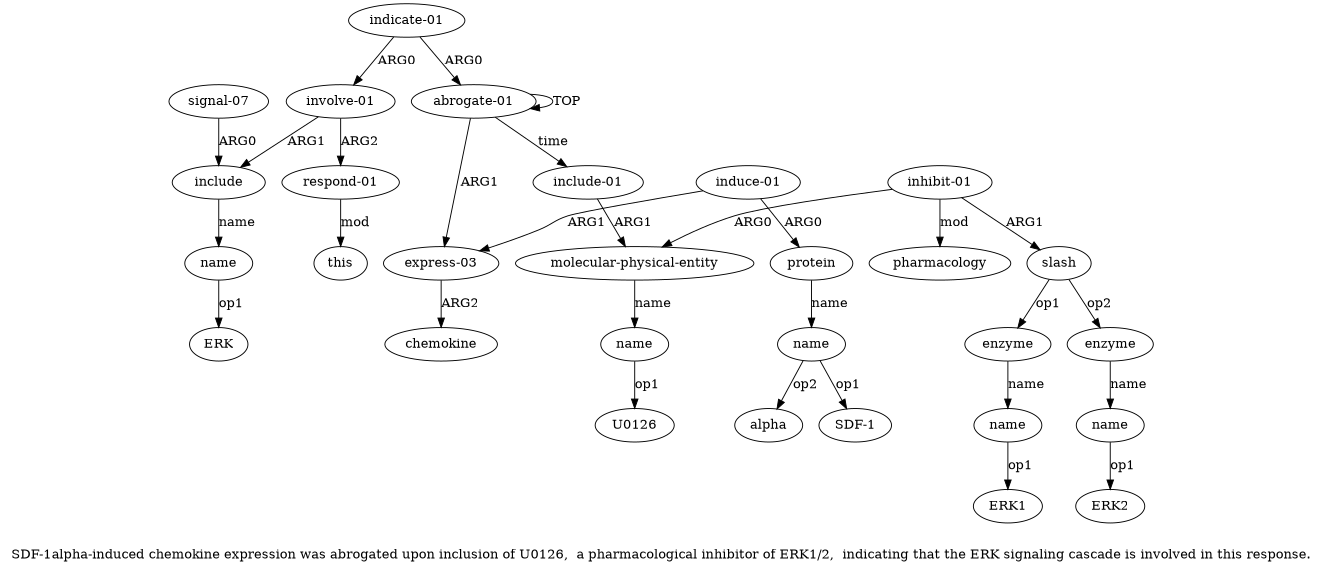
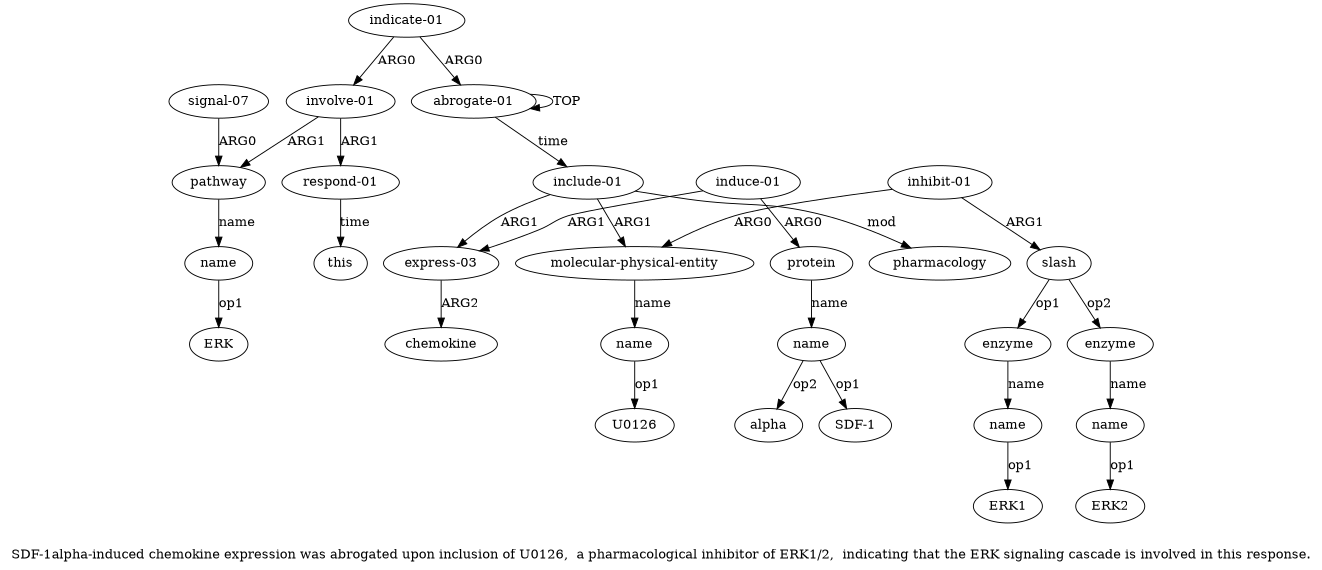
edge "involve-01" -> "respond-01": label "ARG2" -> "ARG1"
edge "abrogate-01" -> "express-03": now "include-01" -> "express-03"
node "include": label "include" -> "pathway"
edge "inhibit-01" -> "pharmacology": now "include-01" -> "pharmacology"
edge "respond-01" -> "this": label "mod" -> "time"
